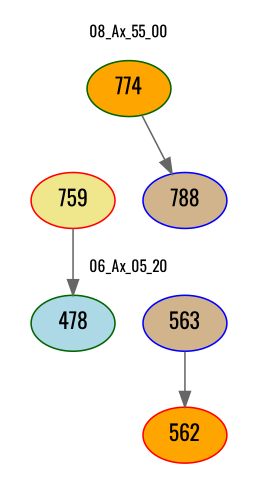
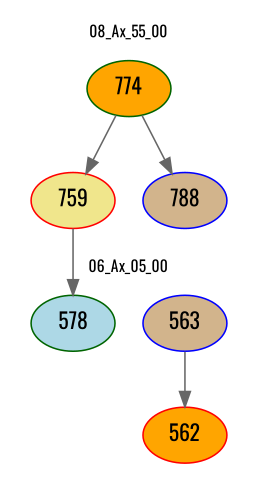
edge "774" -> "759": added
cluster "06_Ax_05_20": label "06_Ax_05_20" -> "06_Ax_05_00"
node "478": label "478" -> "578"
